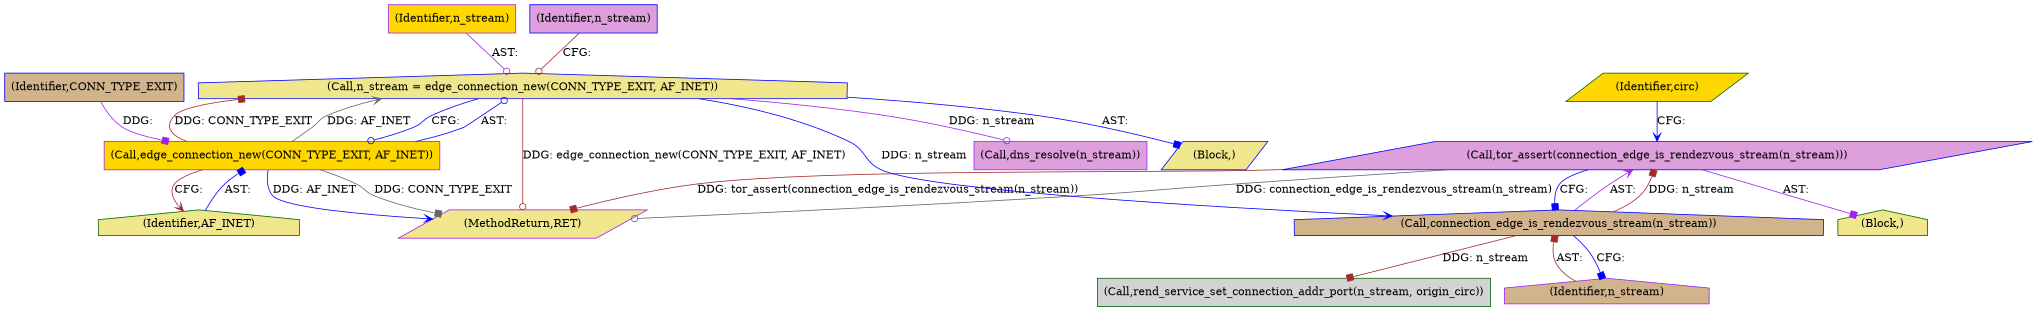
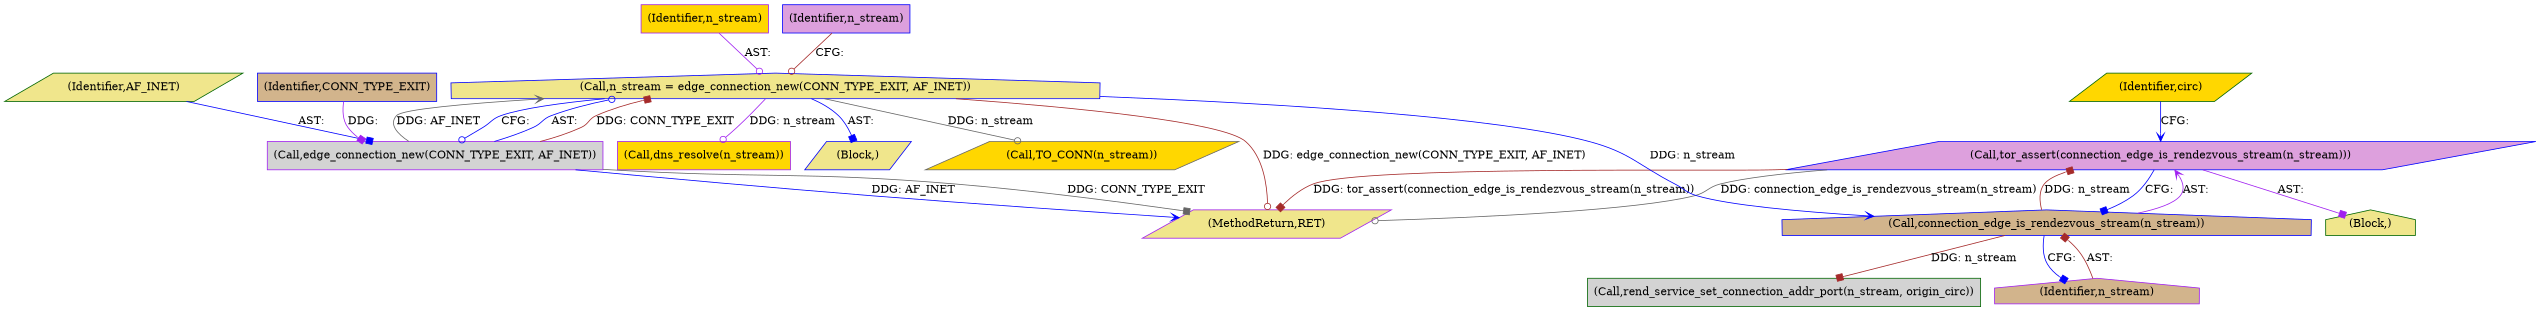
node "(Call,edge_connection_new(CONN_TYPE_EXIT, AF_INET))": fillcolor gold -> lightgrey
node "(Call,dns_resolve(n_stream))": fillcolor plum -> gold
node "(Call,TO_CONN(n_stream))": added
edge "(Call,edge_connection_new(CONN_TYPE_EXIT, AF_INET))" -> "(Identifier,AF_INET)": removed, label "CFG:"
node "(Identifier,AF_INET)": shape house -> parallelogram
